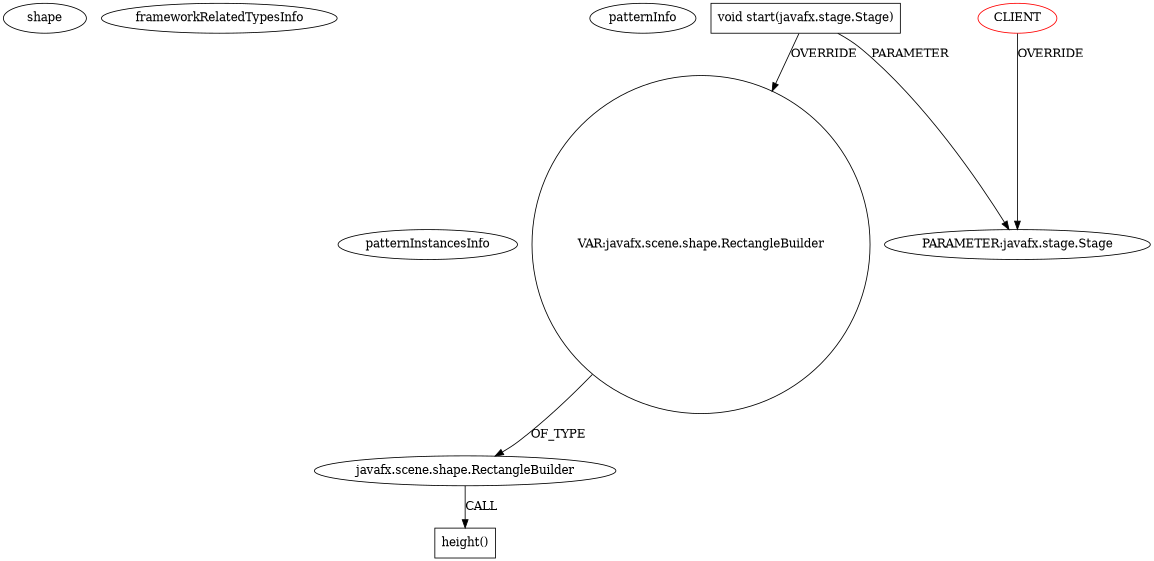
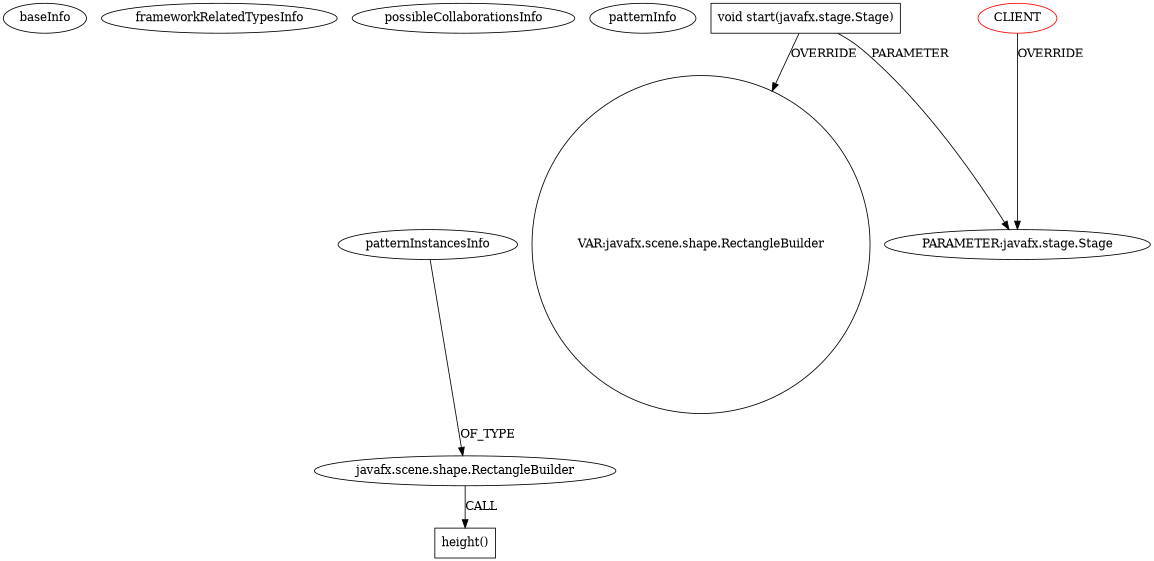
node "shape": label "shape" -> "baseInfo"
node "possibleCollaborationsInfo": added
edge "VAR:javafx.scene.shape.RectangleBuilder" -> "javafx.scene.shape.RectangleBuilder": now "patternInstancesInfo" -> "javafx.scene.shape.RectangleBuilder"
